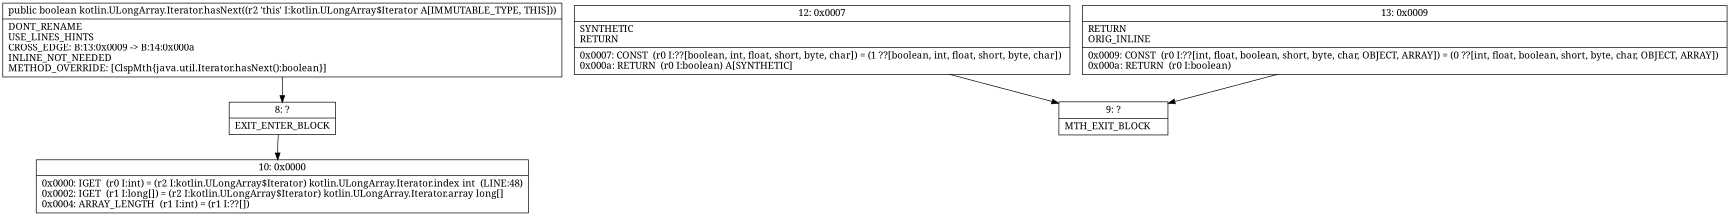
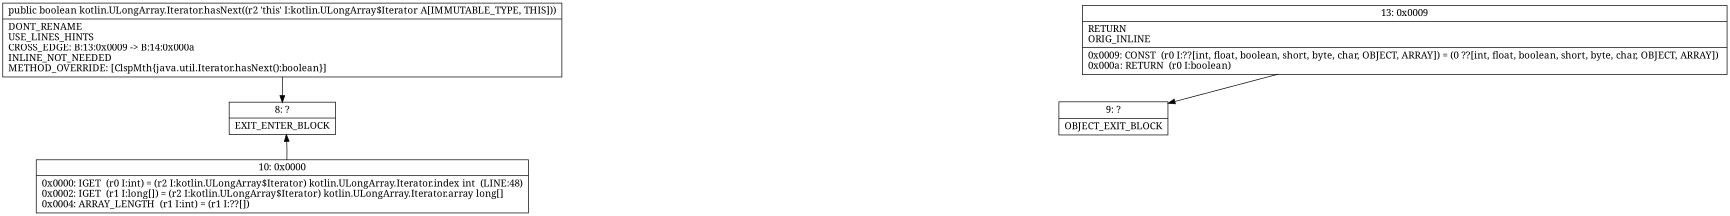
node "12: 0x0007": removed
node "9: ?": text "MTH_EXIT_BLOCK" -> "OBJECT_EXIT_BLOCK"
edge "8: ?" -> "10: 0x0000": reversed
